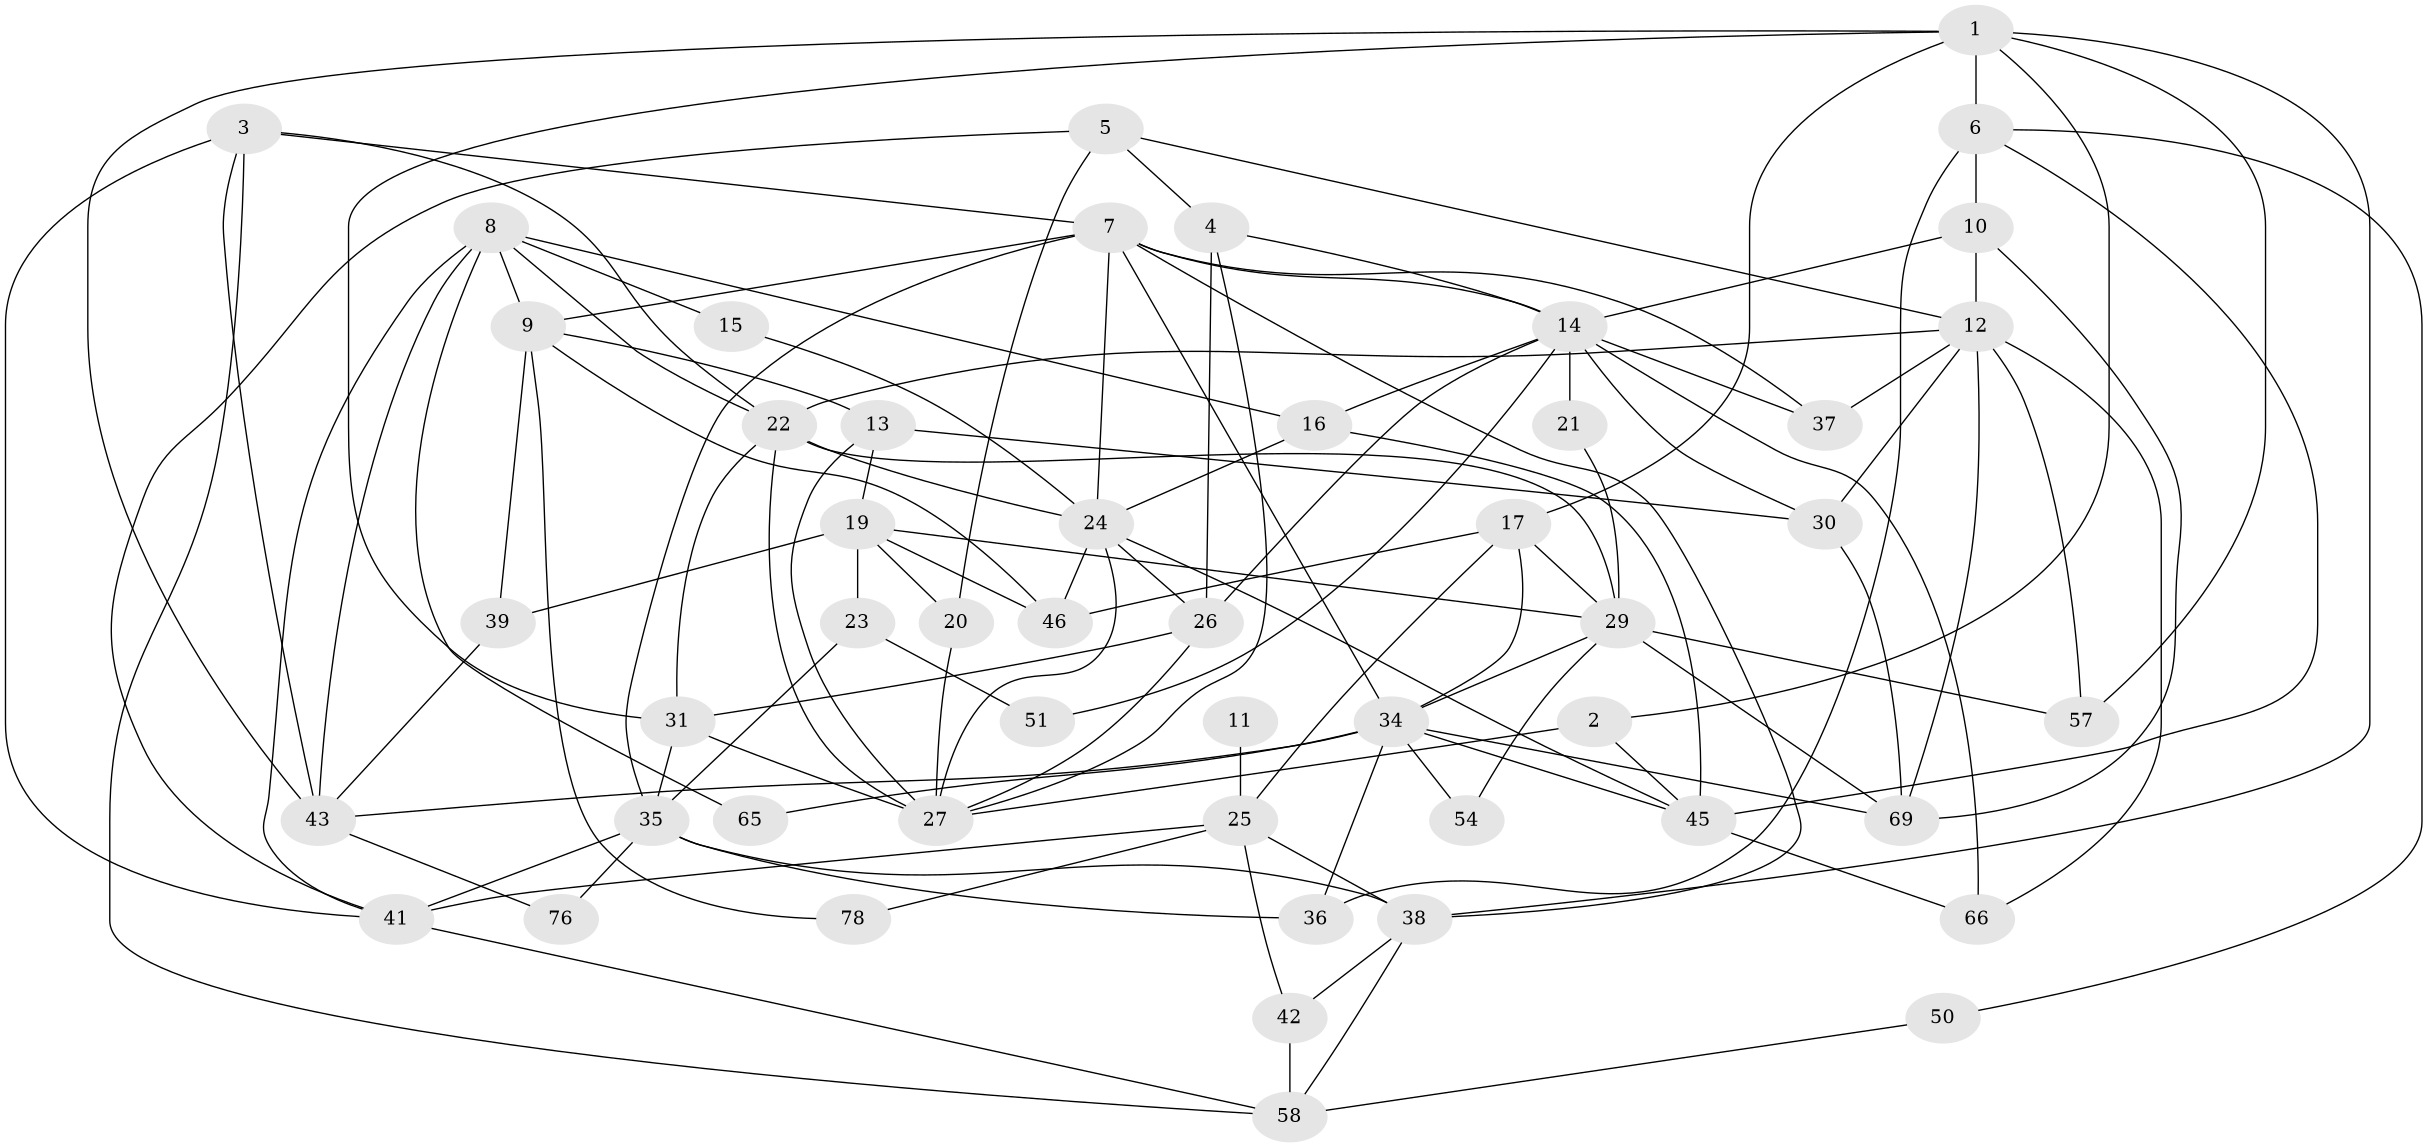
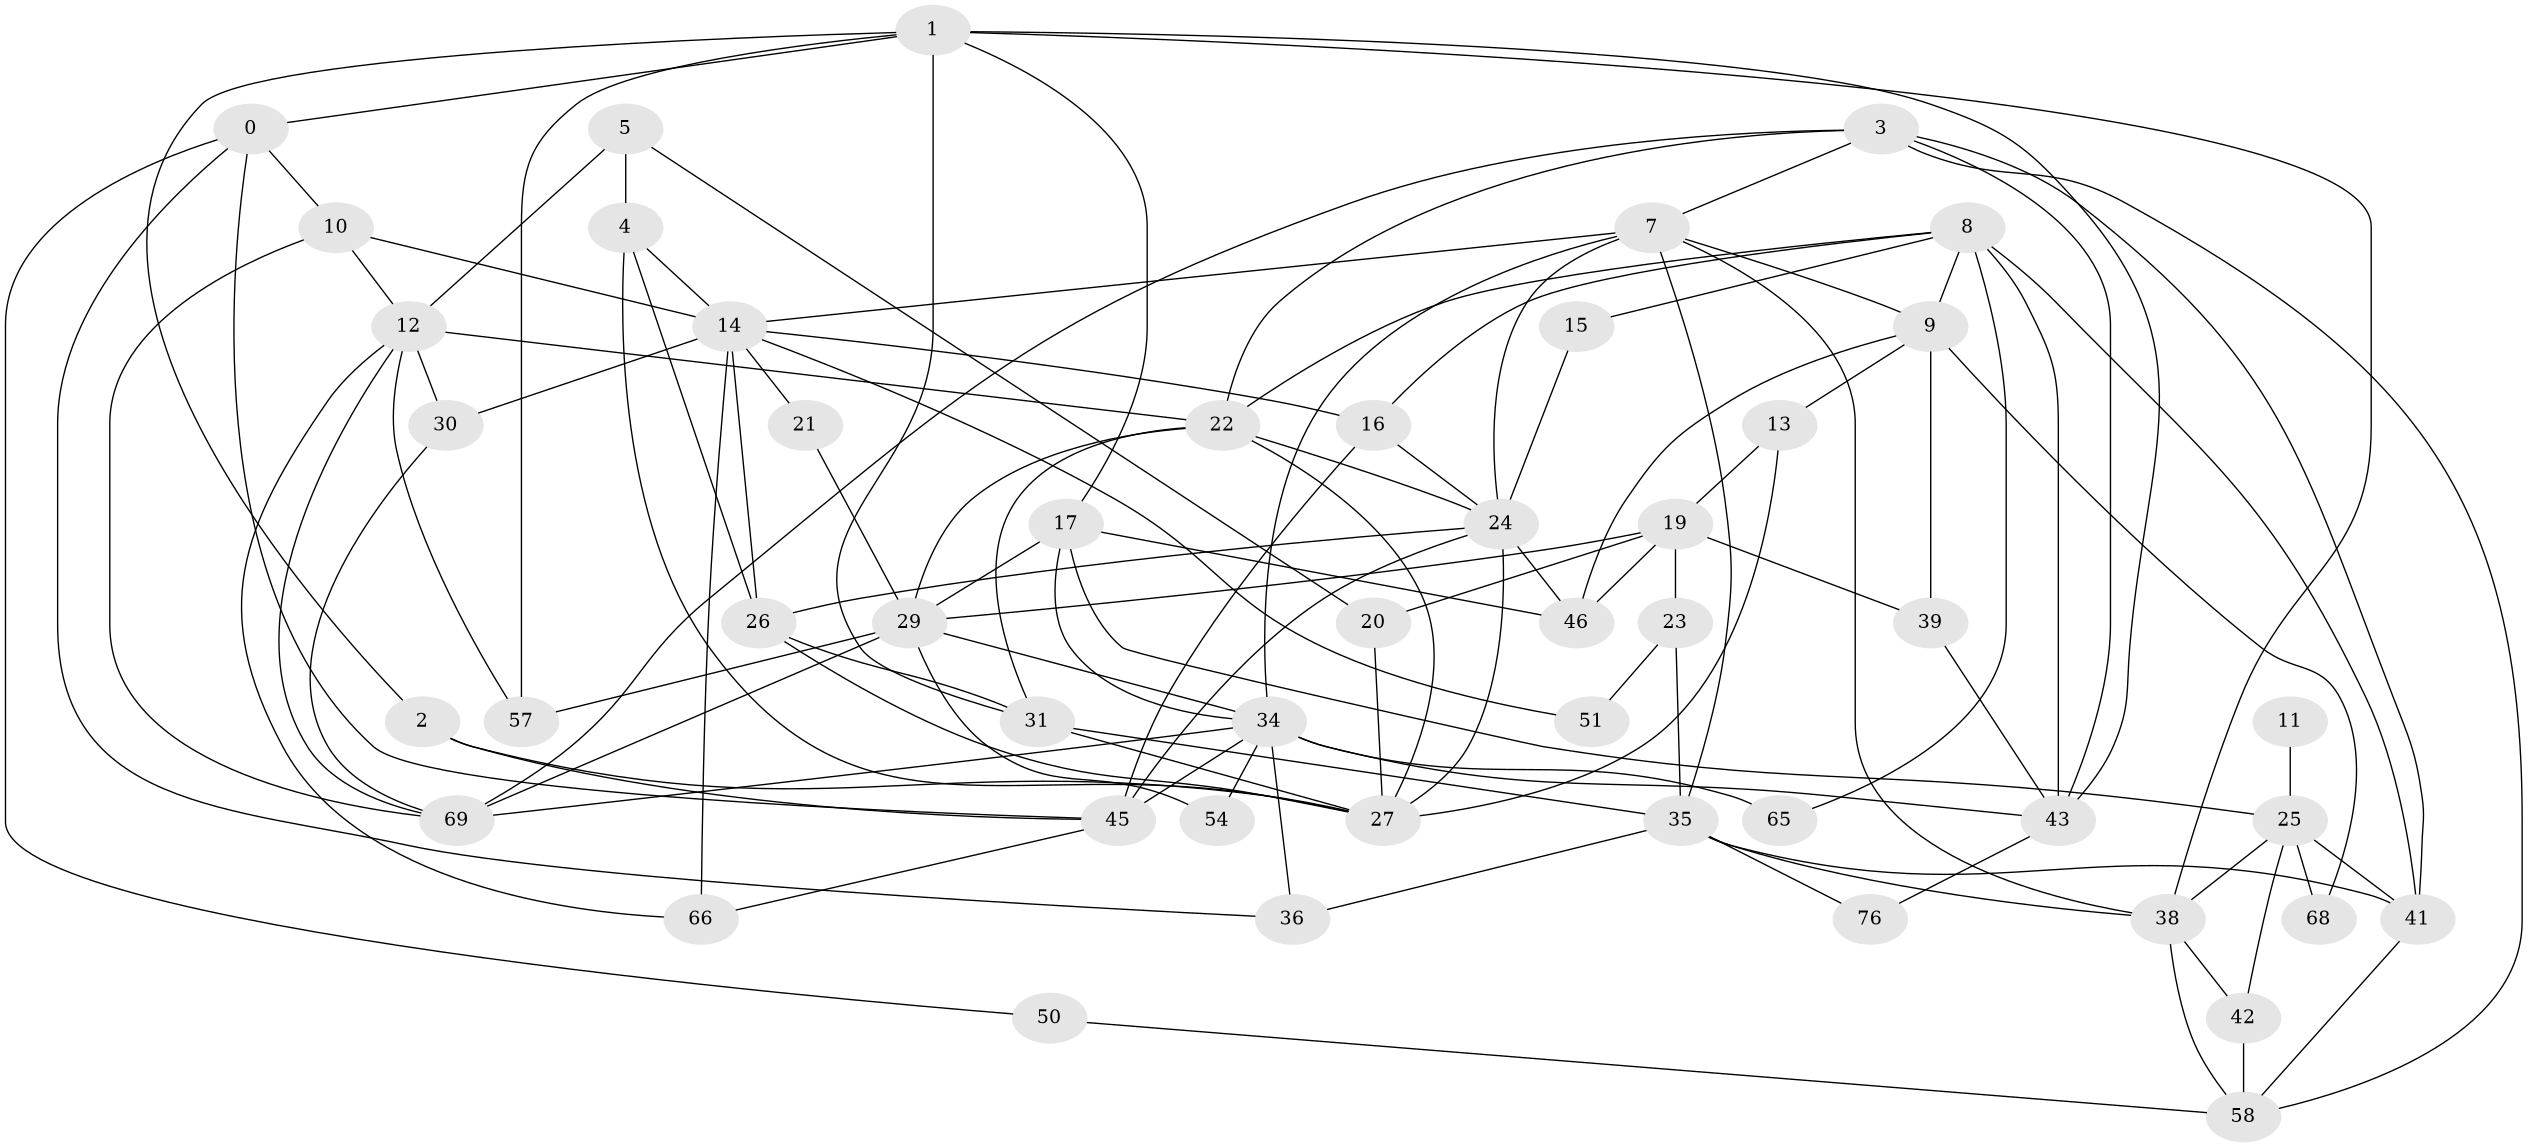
node "6": label "6" -> "0"
edge "5" -- "41": removed
edge "3" -- "69": added
node "37": removed
edge "13" -- "30": removed
node "78": label "78" -> "68"
